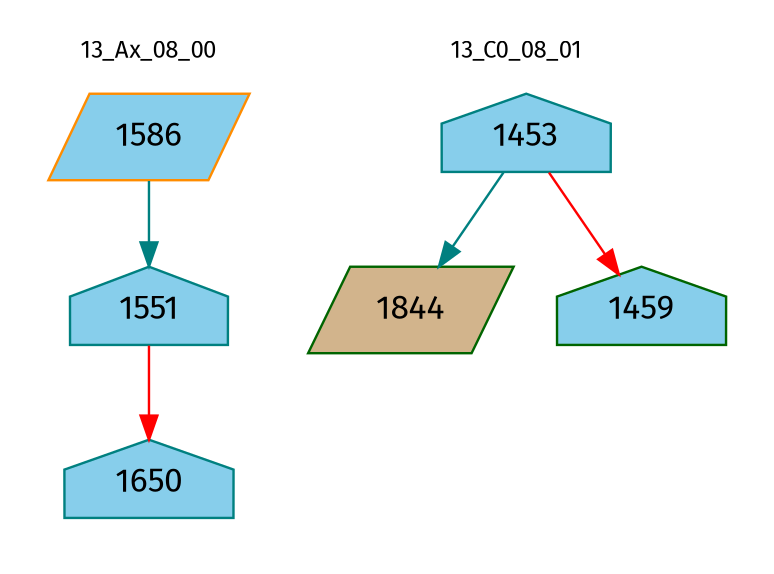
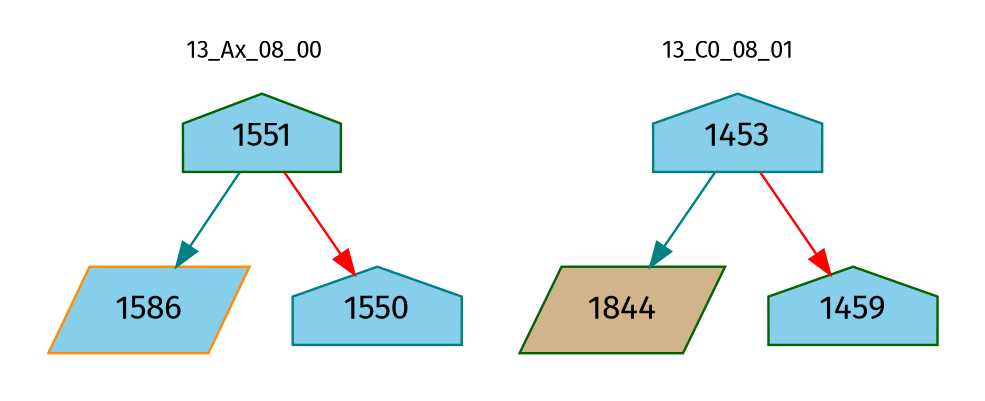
edge "1586" -> "1551": reversed
node "1551": color teal -> darkgreen
node "1650": label "1650" -> "1550"
